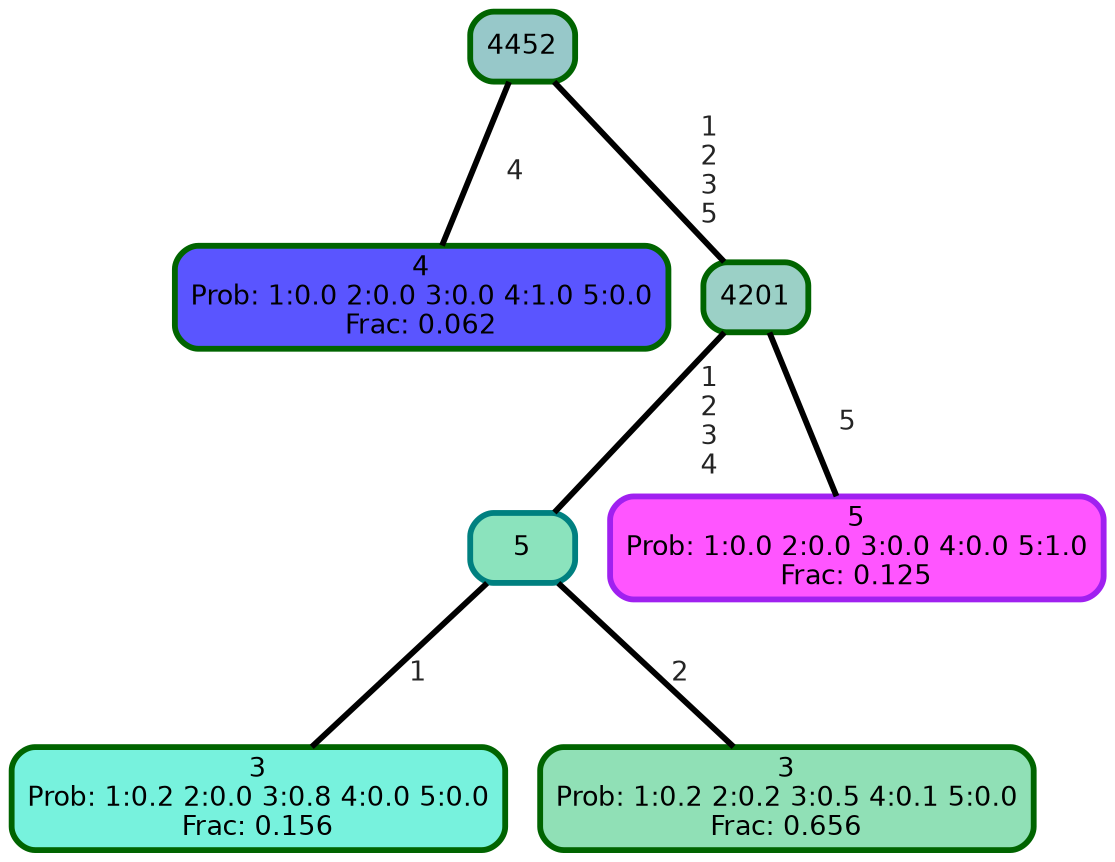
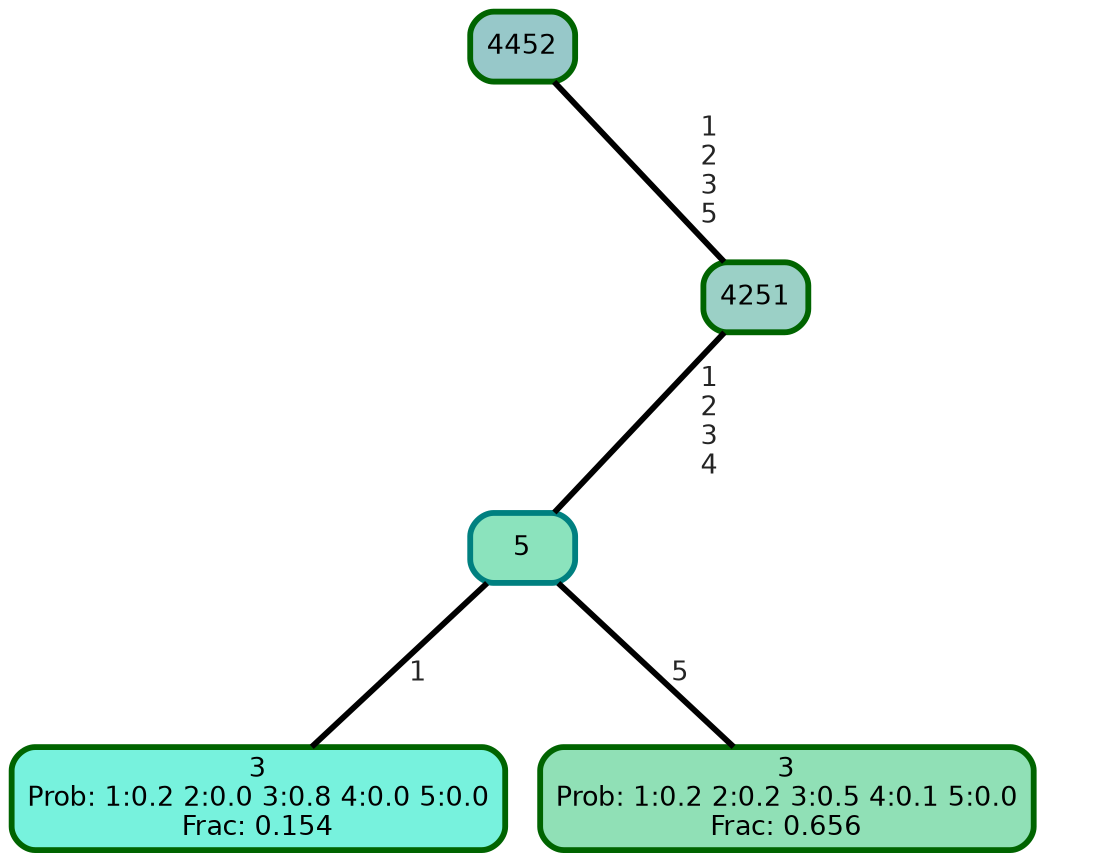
node "4 Prob: 1:0.0 2:0.0 3:0.0 4:1.0 5:0.0 Frac: 0.062": removed
node "4201": label "4201" -> "4251"
node "5 Prob: 1:0.0 2:0.0 3:0.0 4:0.0 5:1.0 Frac: 0.125": removed
edge "5" -- "3 Prob: 1:0.2 2:0.2 3:0.5 4:0.1 5:0.0 Frac: 0.656": label " 2" -> " 5"
node "3 Prob: 1:0.2 2:0.0 3:0.8 4:0.0 5:0.0 Frac: 0.156": label "3 Prob: 1:0.2 2:0.0 3:0.8 4:0.0 5:0.0 Frac: 0.156" -> "3 Prob: 1:0.2 2:0.0 3:0.8 4:0.0 5:0.0 Frac: 0.154"
